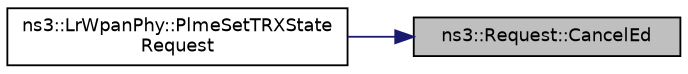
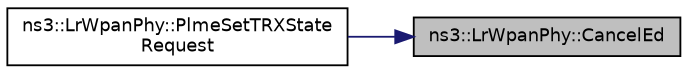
node "ns3::Request::CancelEd": label "ns3::Request::CancelEd" -> "ns3::LrWpanPhy::CancelEd"
